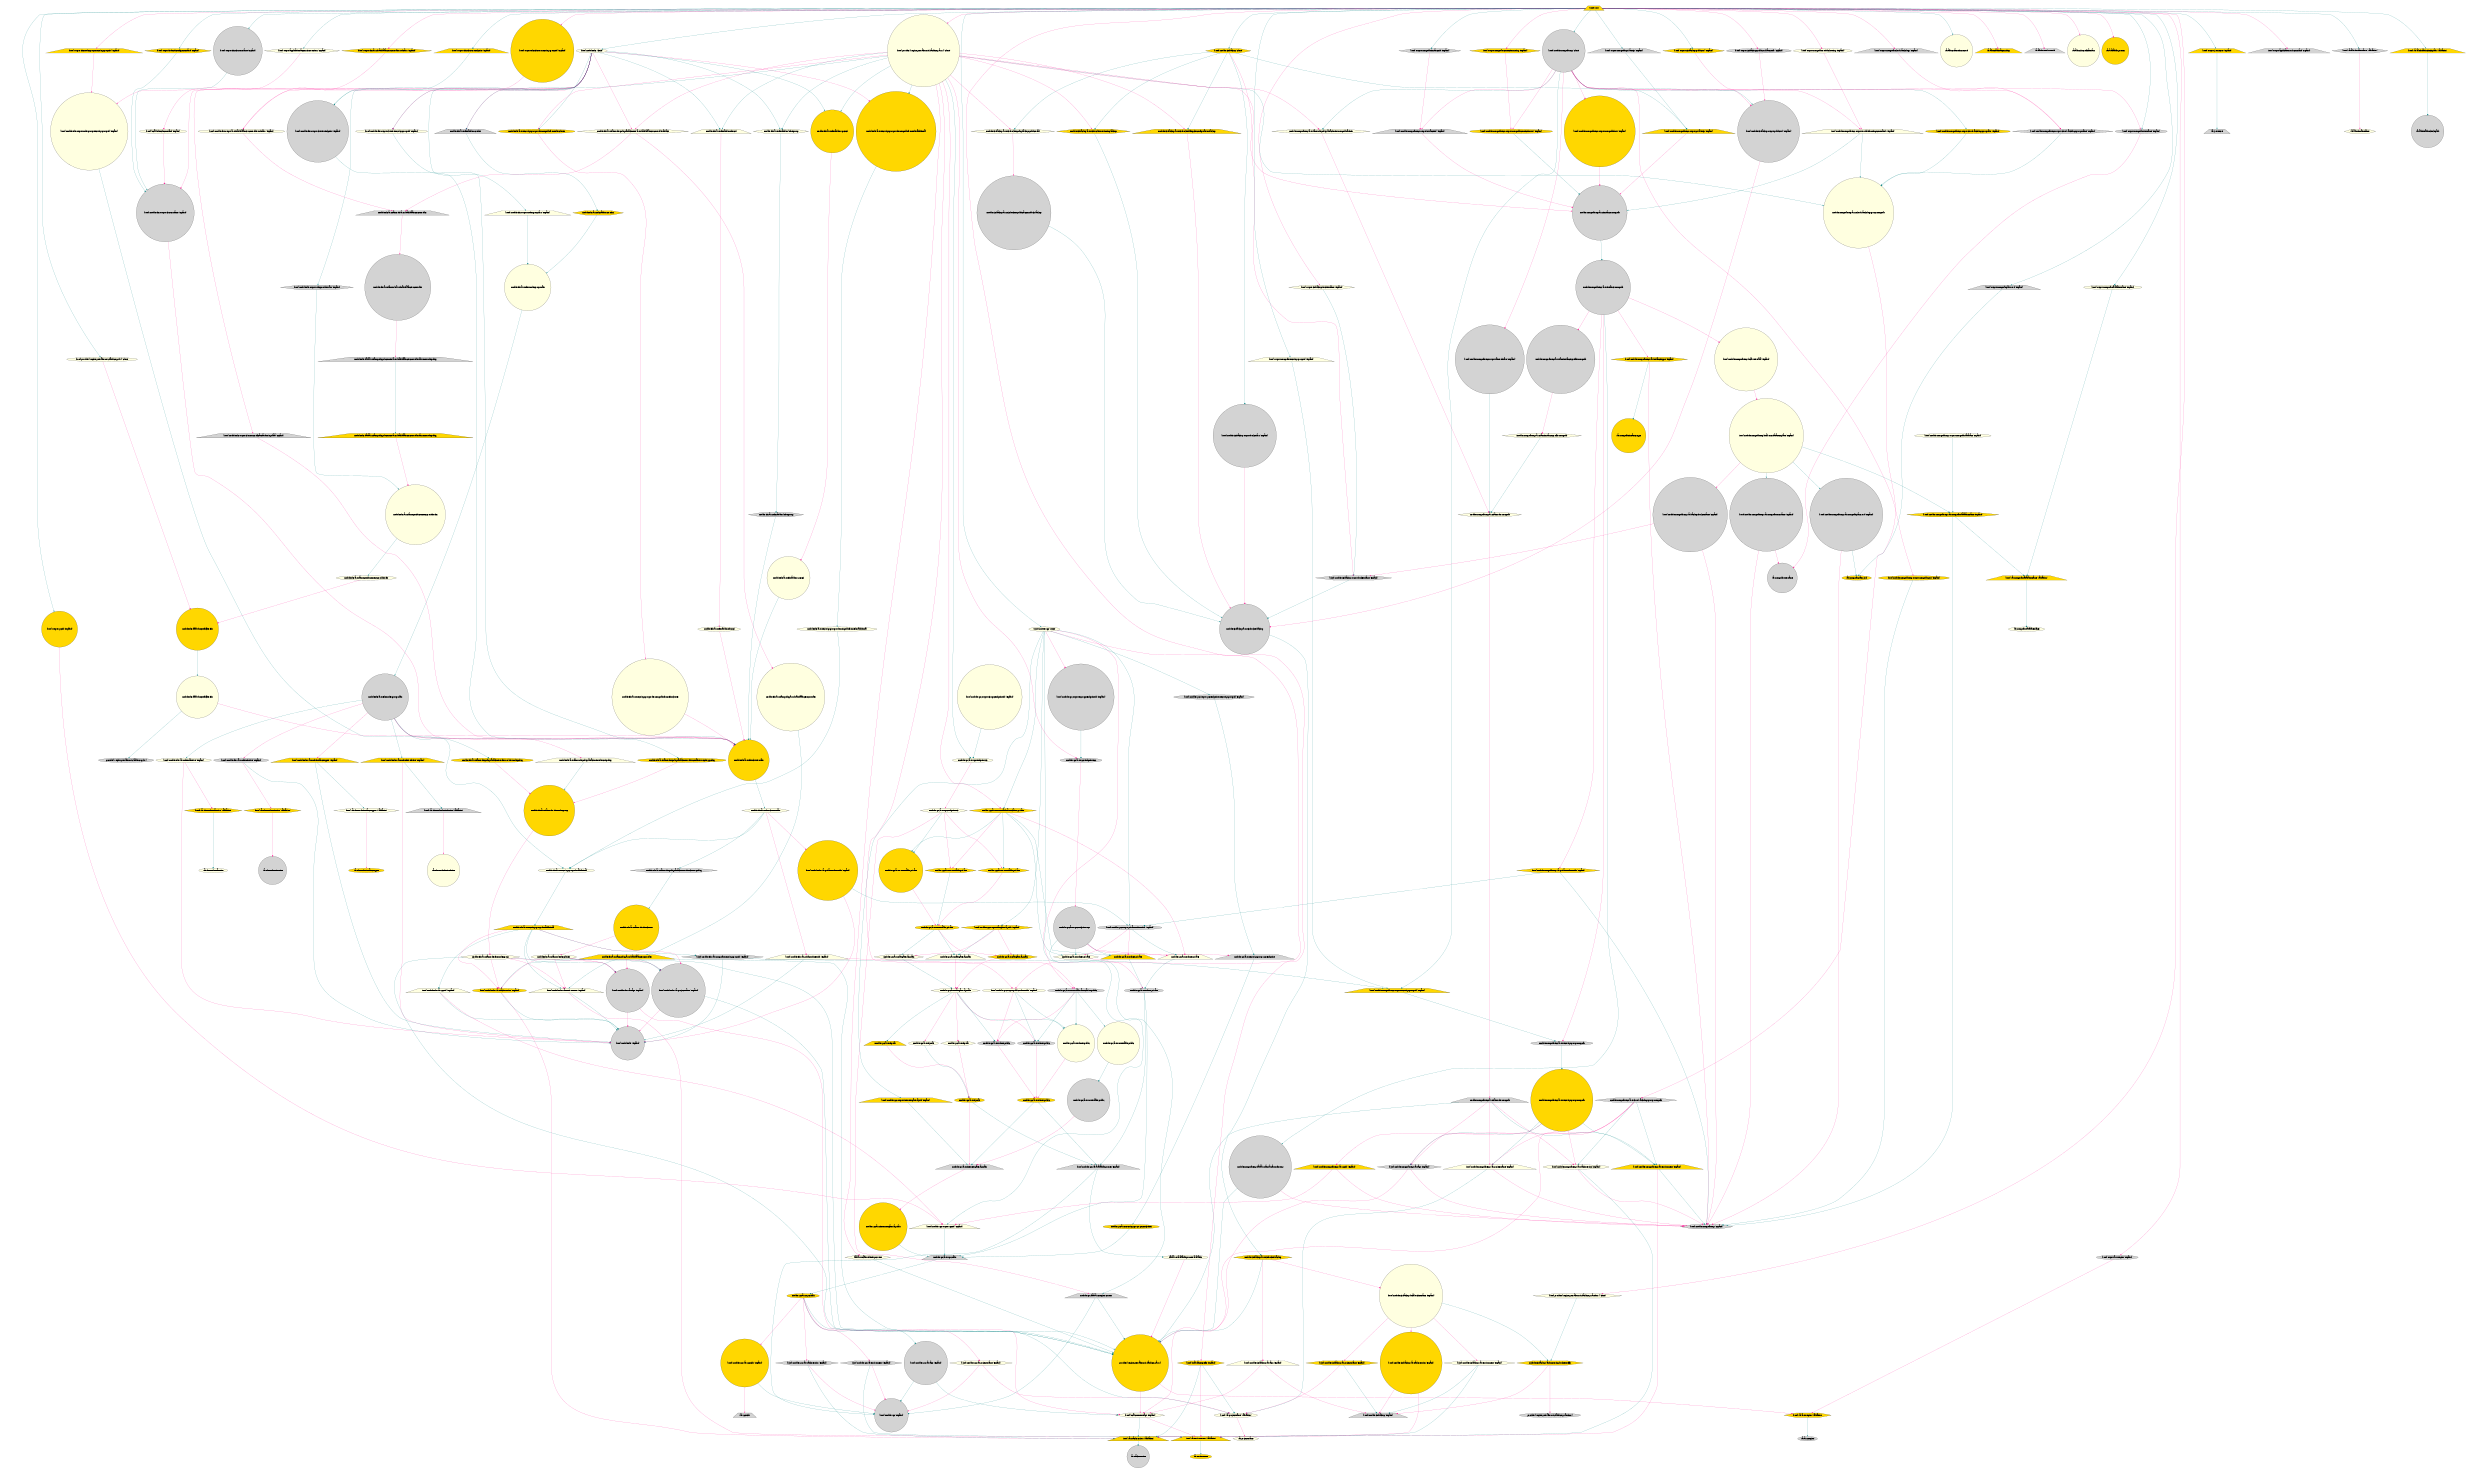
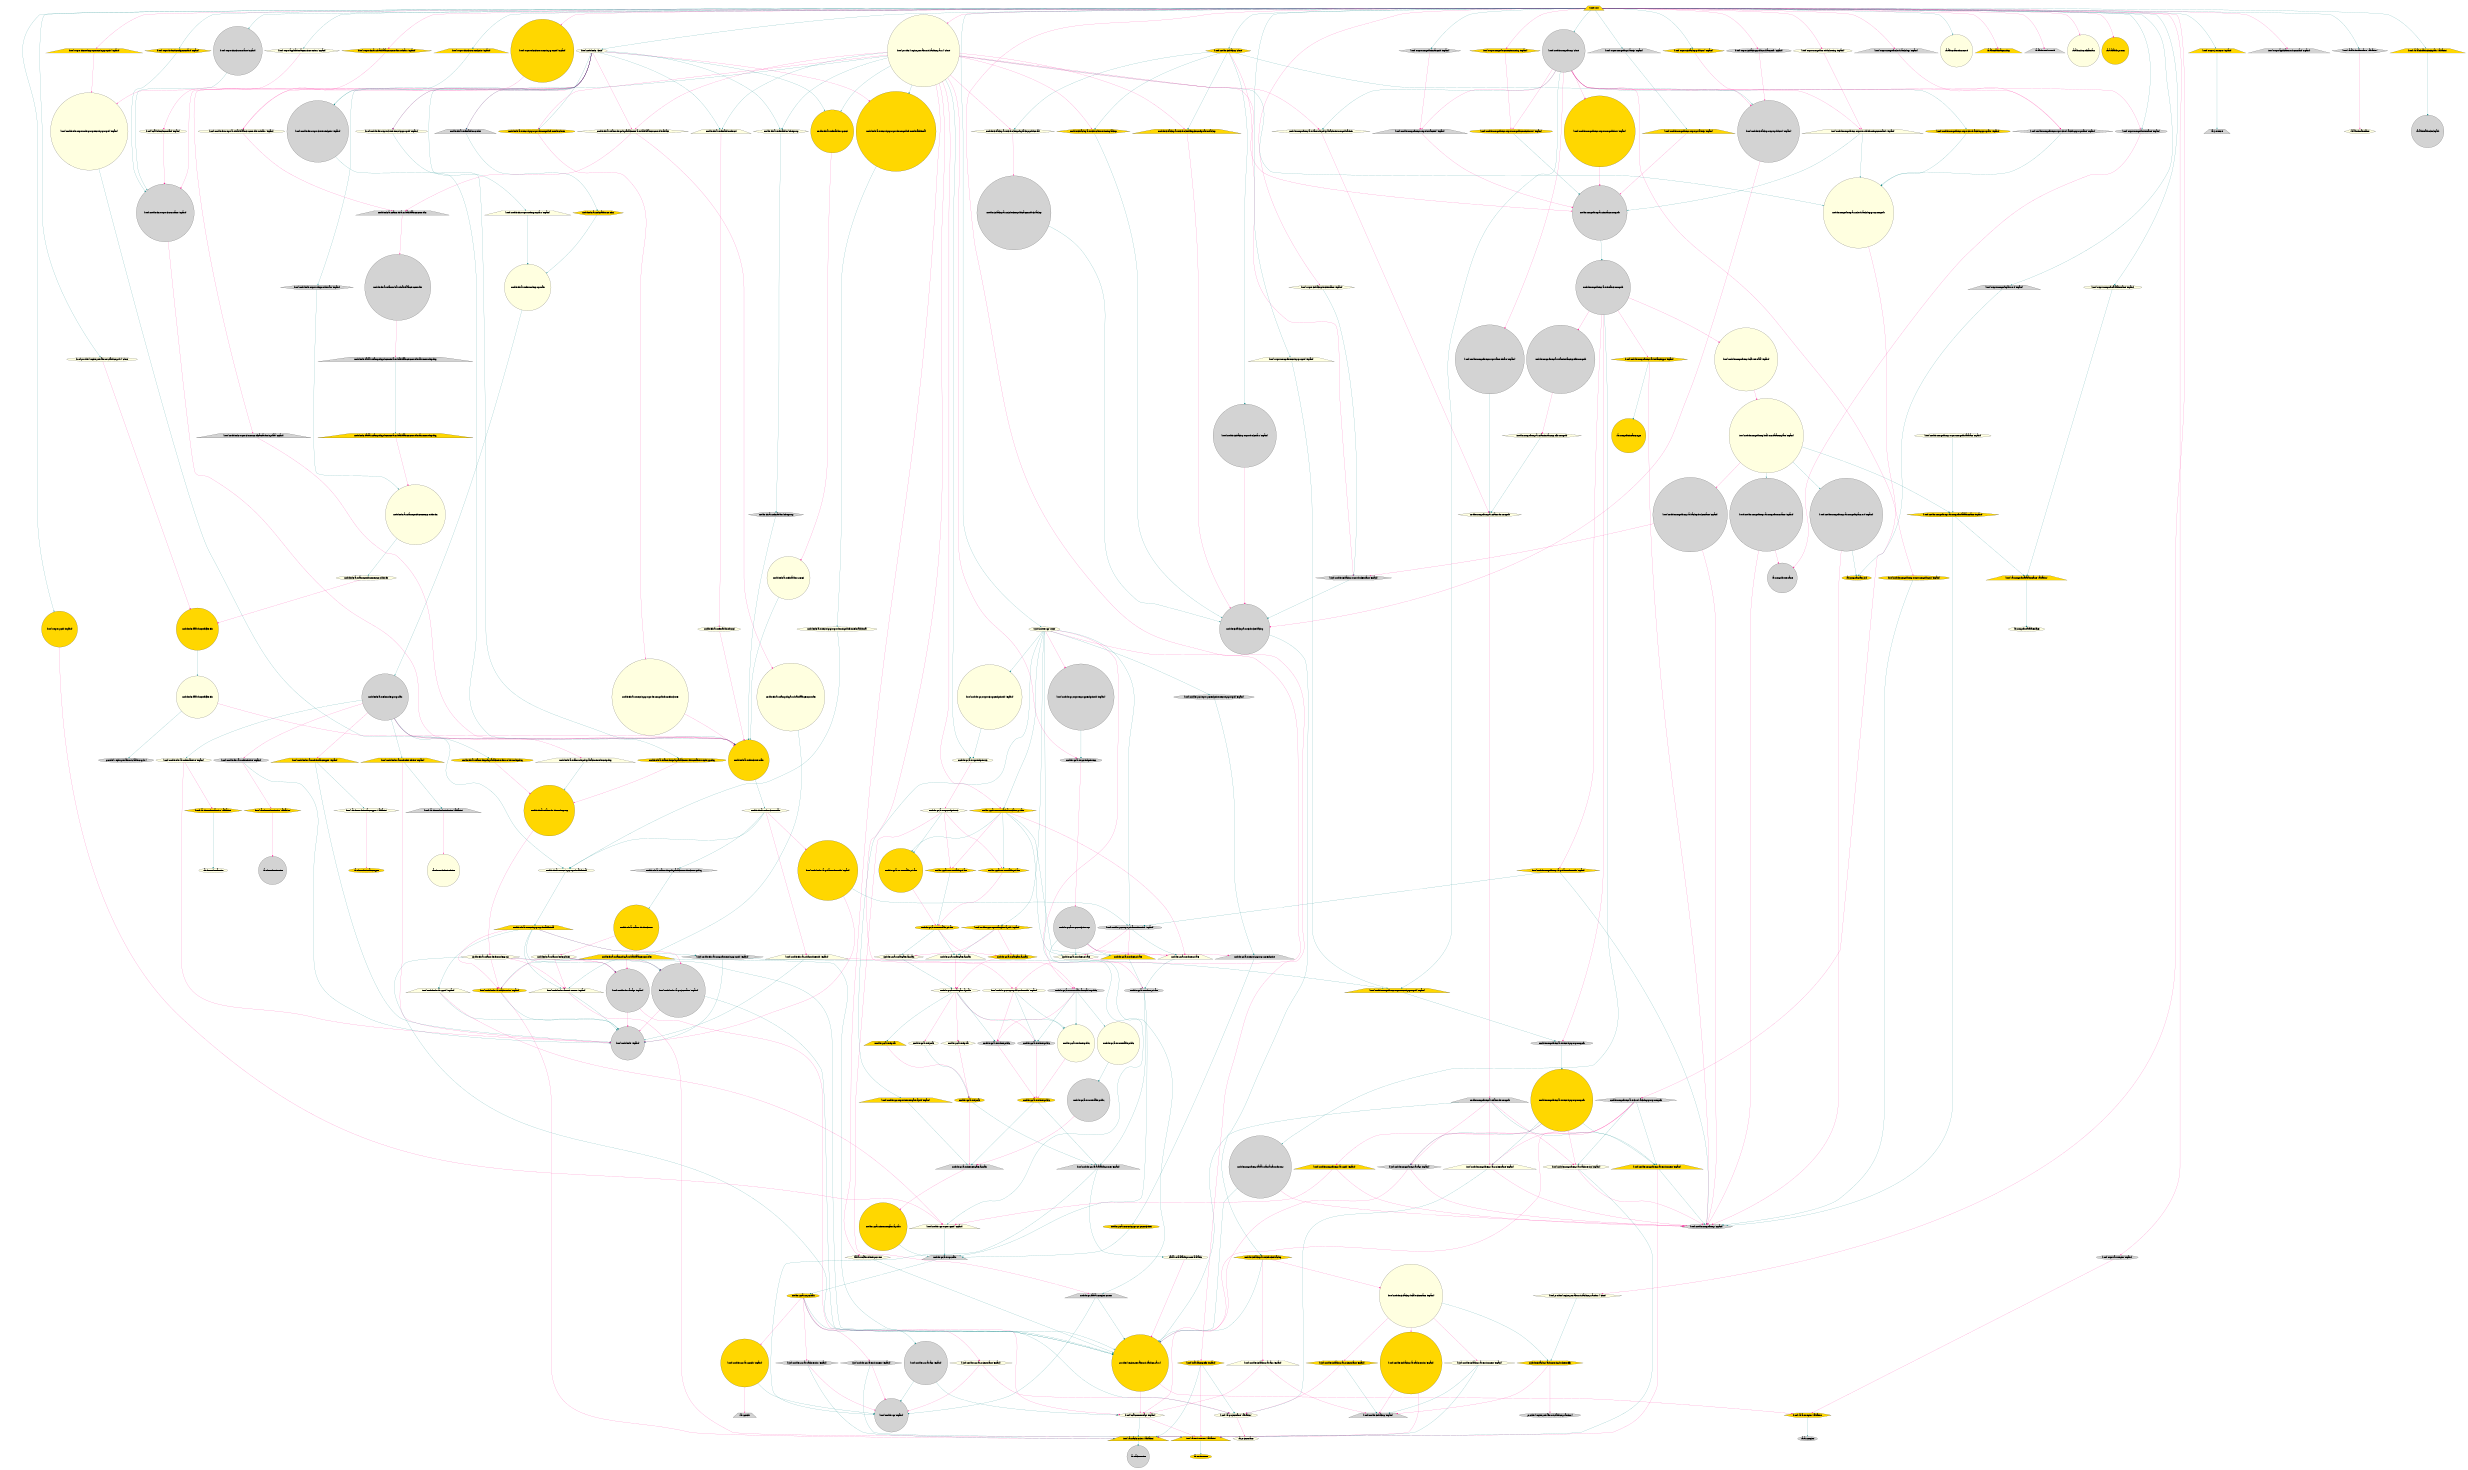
edge "[root] module.mongodb_ec2 (close)" -> "[root] module.mongodb_ec2.output.private_ip (expand)": removed
edge "[root] module.vpc (close)" -> "[root] module.vpc.output.s3_vpc_endpoint_id (expand)": added
